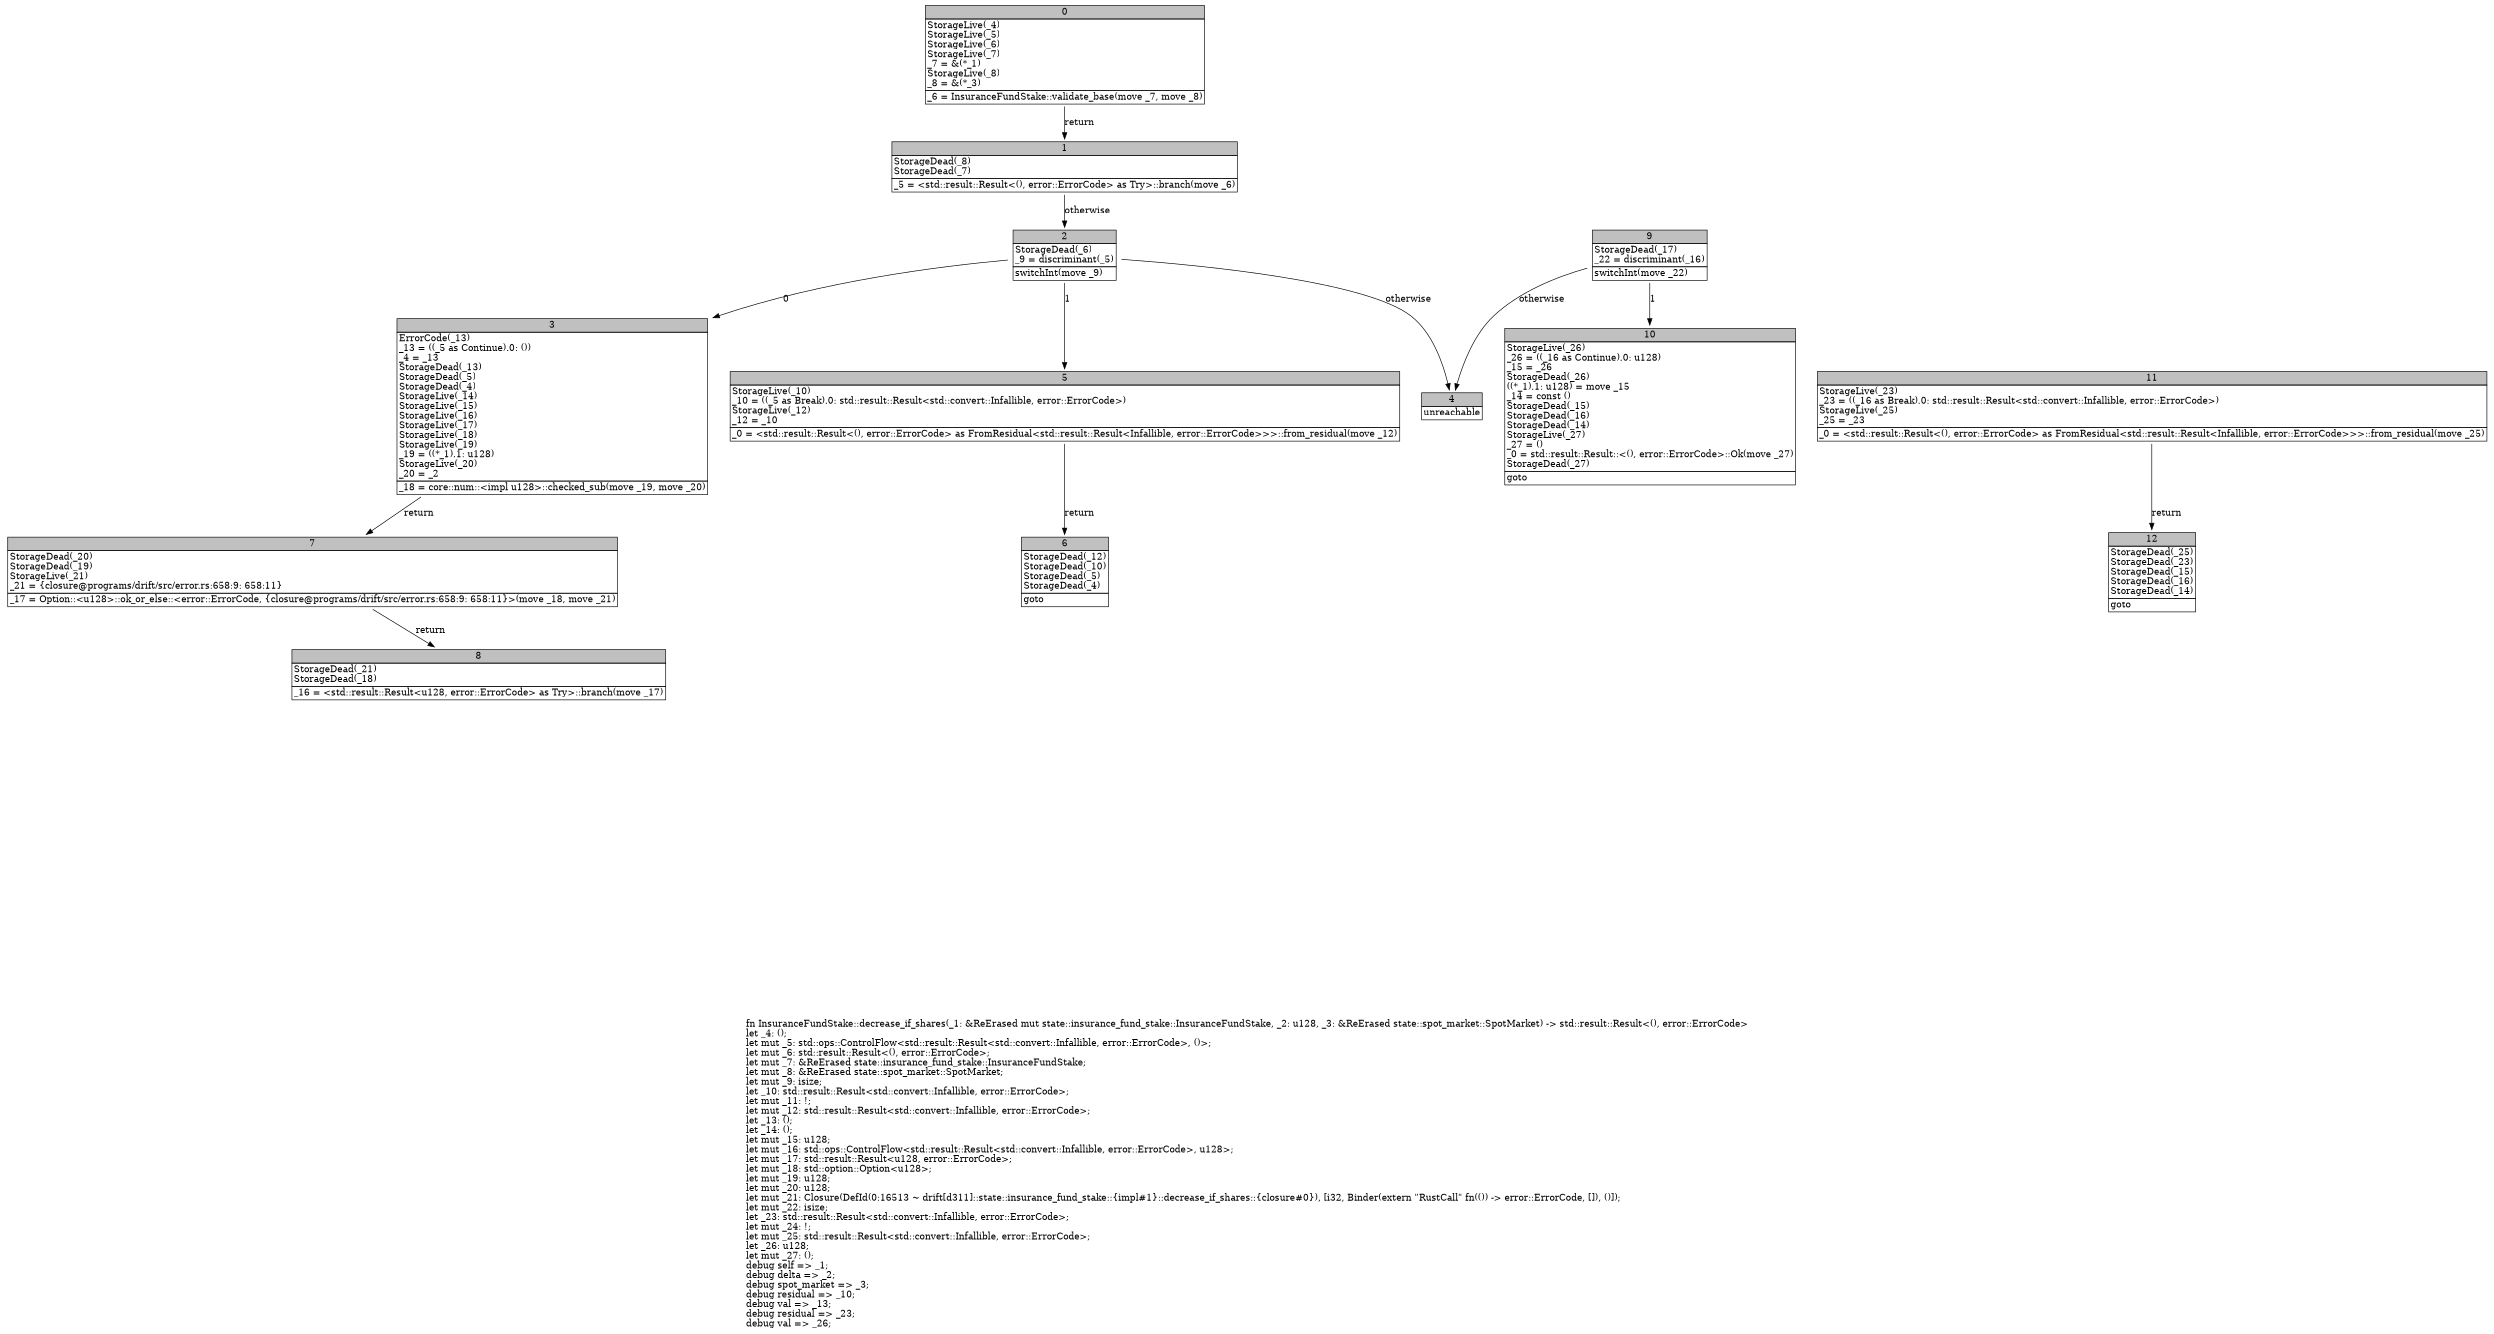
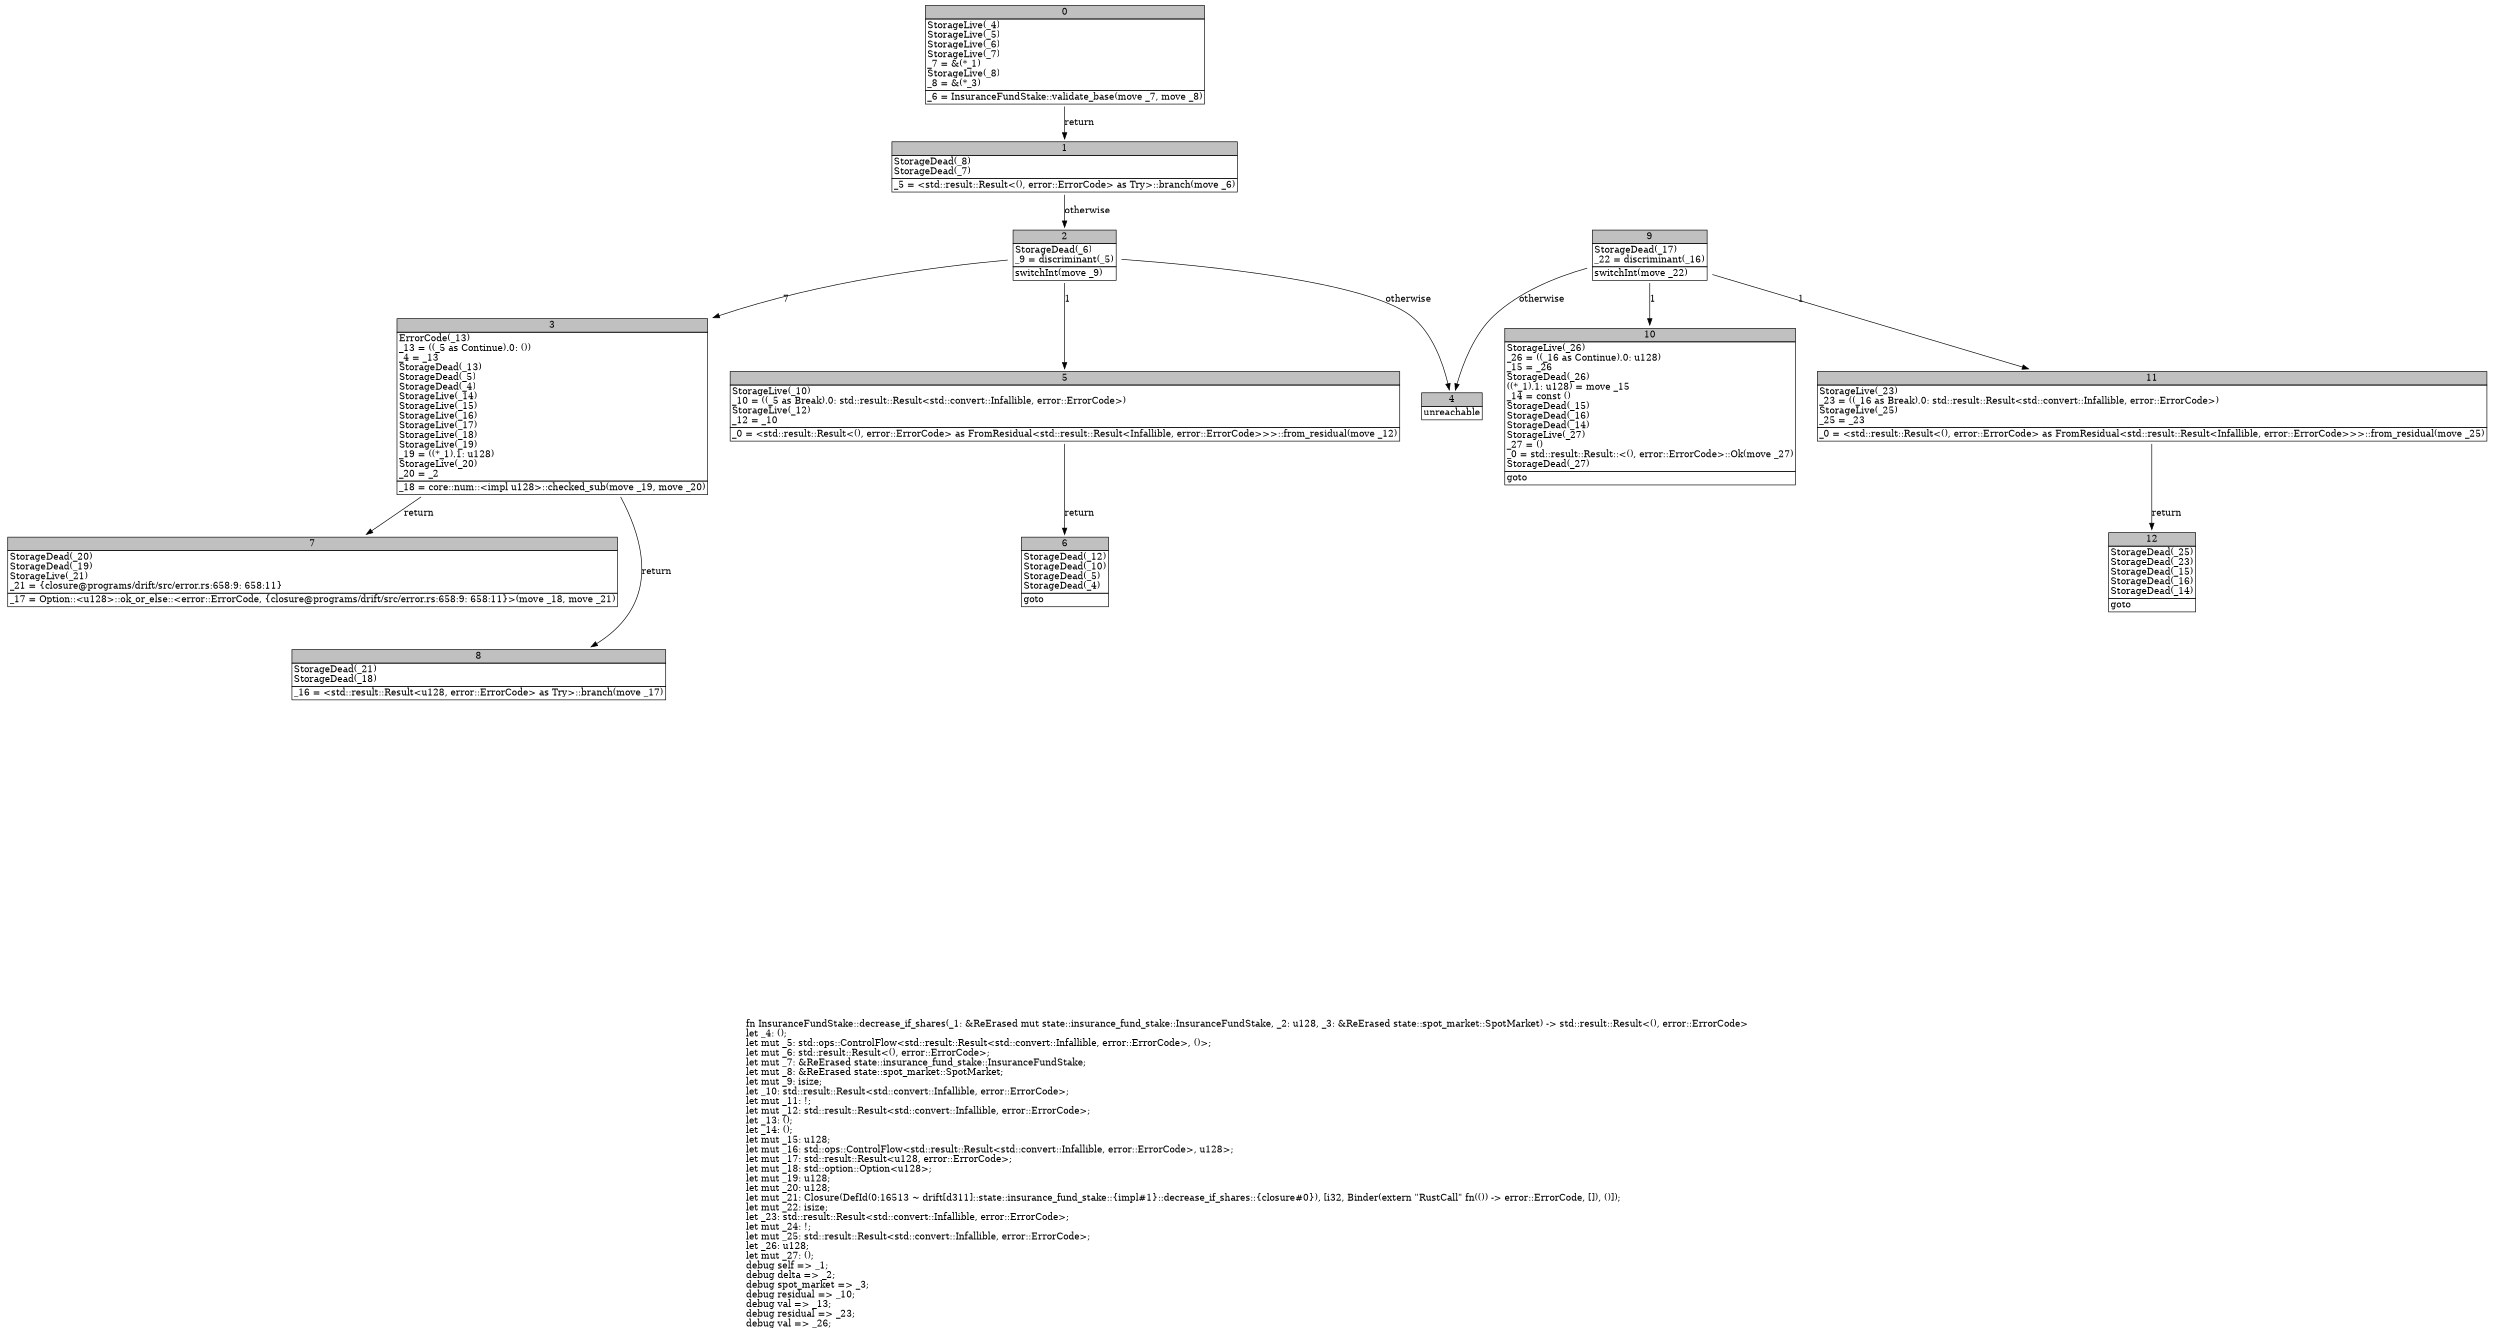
edge "2" -> "3": label "0" -> "7"
edge "9" -> "11": added, label "1"
edge "7" -> "8": now "3" -> "8"
